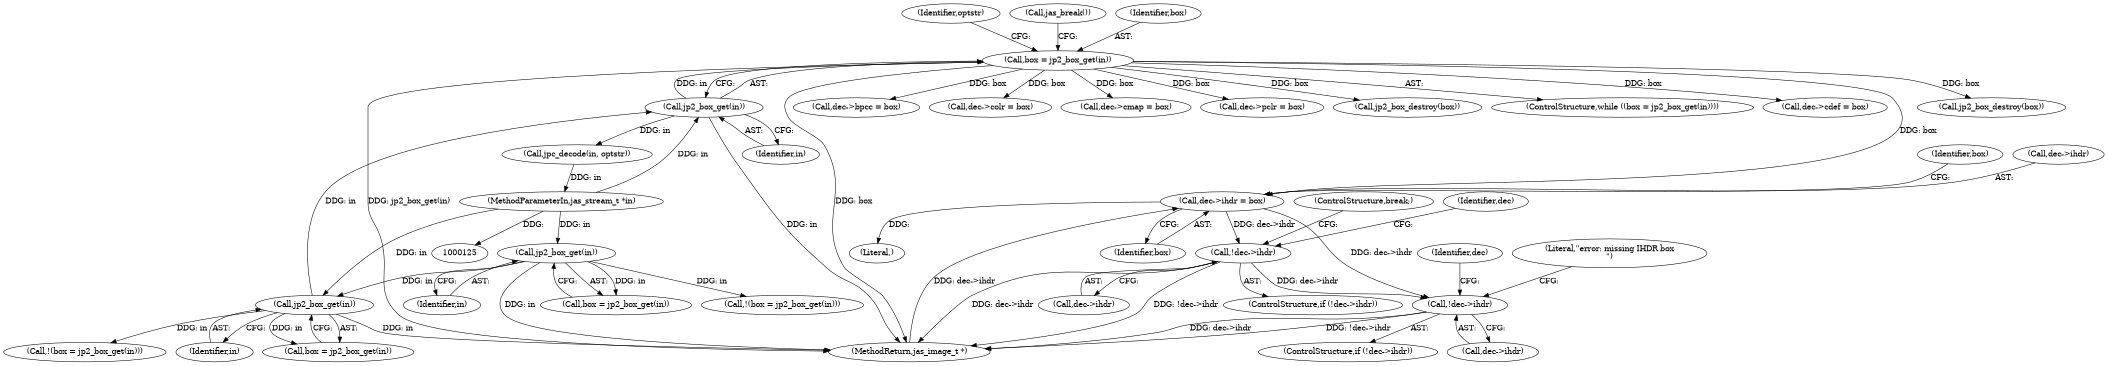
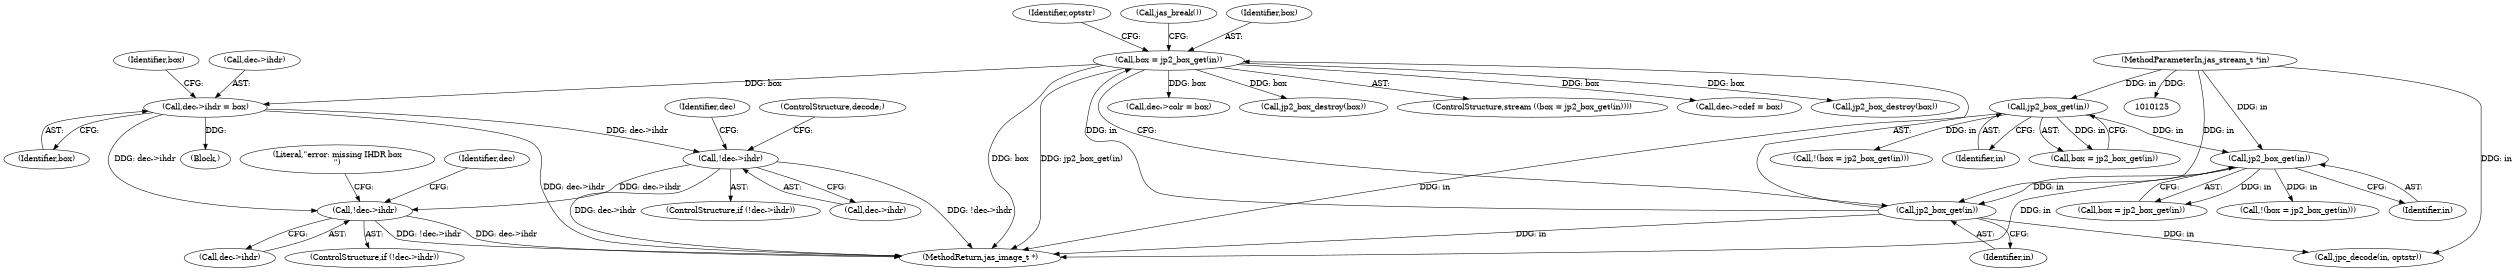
node "(Call,dec->bpcc = box)": removed
node "(Call,dec->cmap = box)": removed
node "(Call,dec->pclr = box)": removed
node "(ControlStructure,while ((box = jp2_box_get(in))))": label "(ControlStructure,while ((box = jp2_box_get(in))))" -> "(ControlStructure,stream ((box = jp2_box_get(in))))"
edge "(Call,jpc_decode(in, optstr))" -> "(MethodParameterIn,jas_stream_t *in)": reversed
node "(ControlStructure,break;)": label "(ControlStructure,break;)" -> "(ControlStructure,decode;)"
edge "(MethodReturn,jas_image_t *)" -> "(Call,dec->ihdr = box)": reversed
node "1000125": label "1000125" -> "1010125"
node "(Literal,)": label "(Literal,)" -> "(Block,)"
